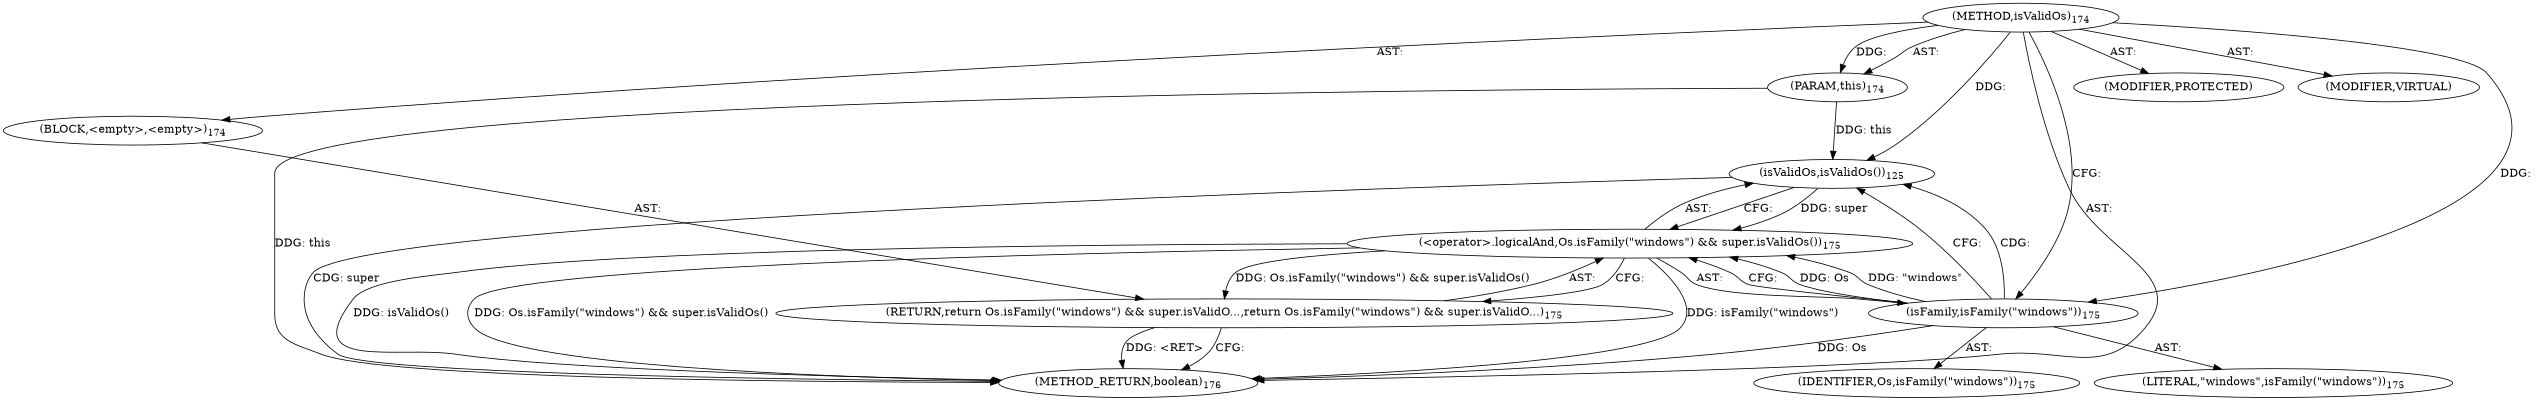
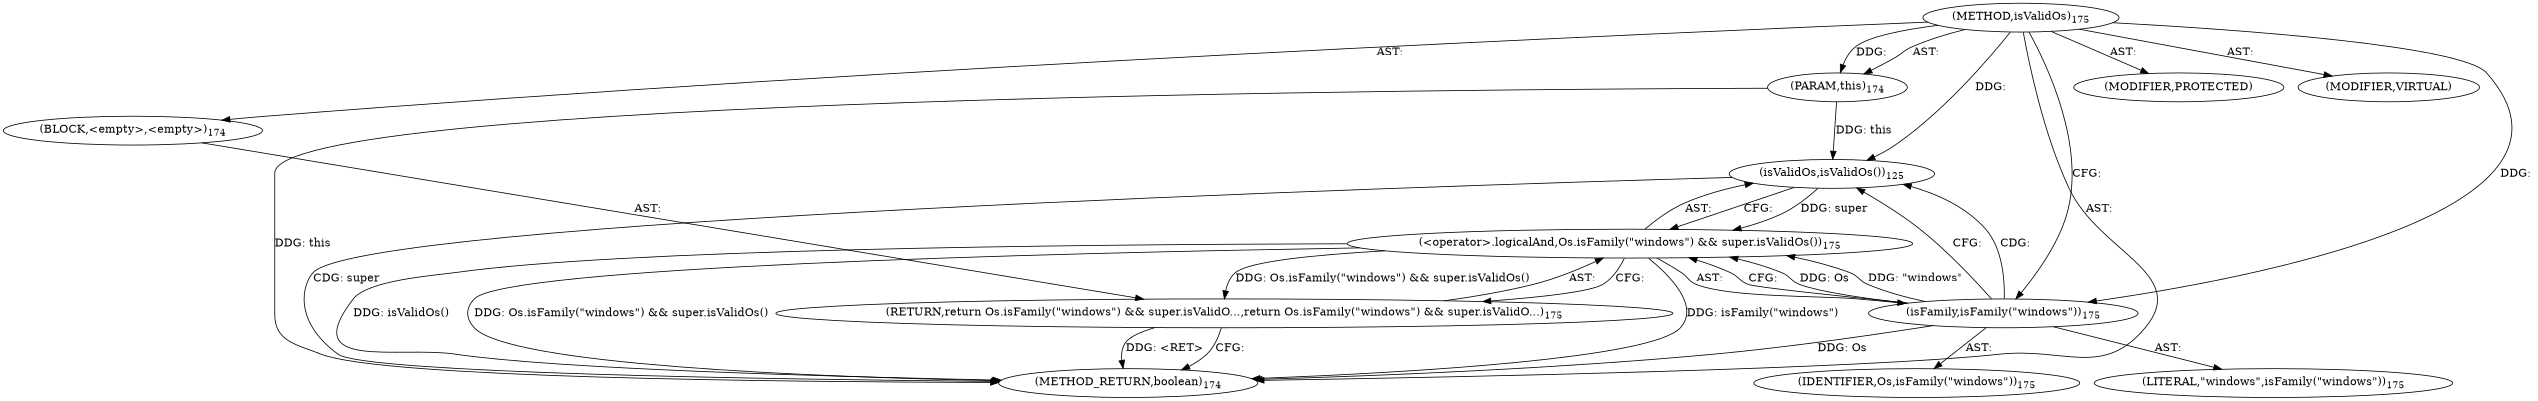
node "(METHOD,isValidOs)": text "174" -> "175"
node "(METHOD_RETURN,boolean)": text "176" -> "174"
